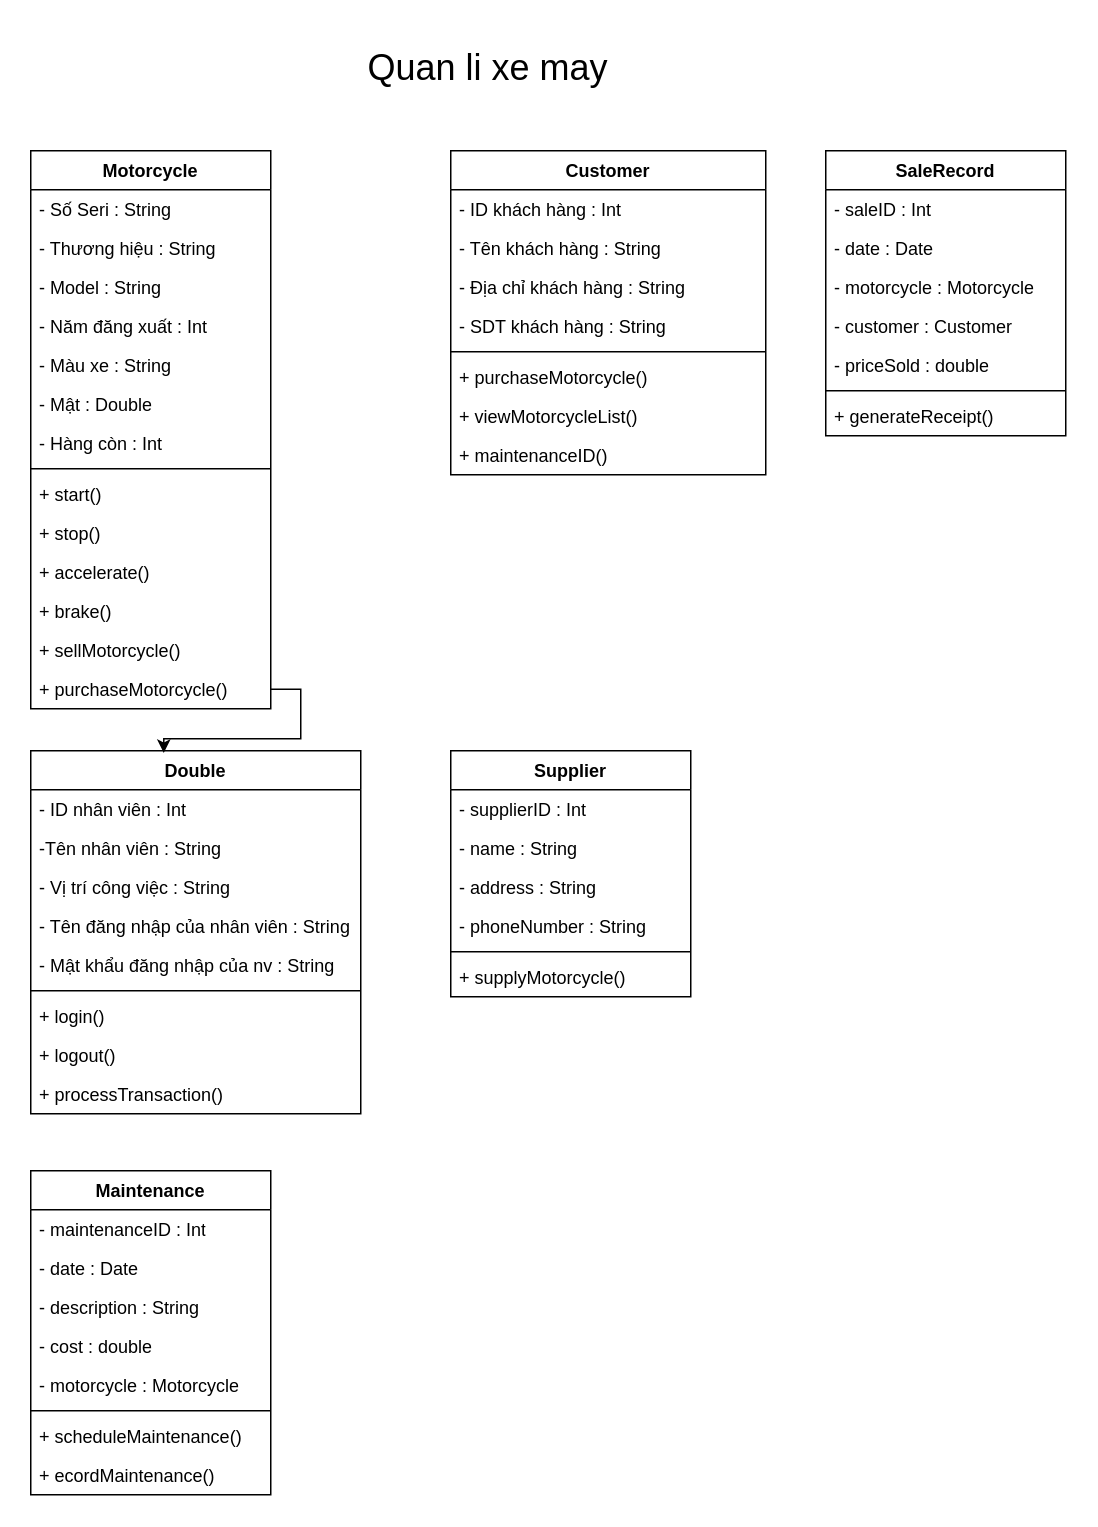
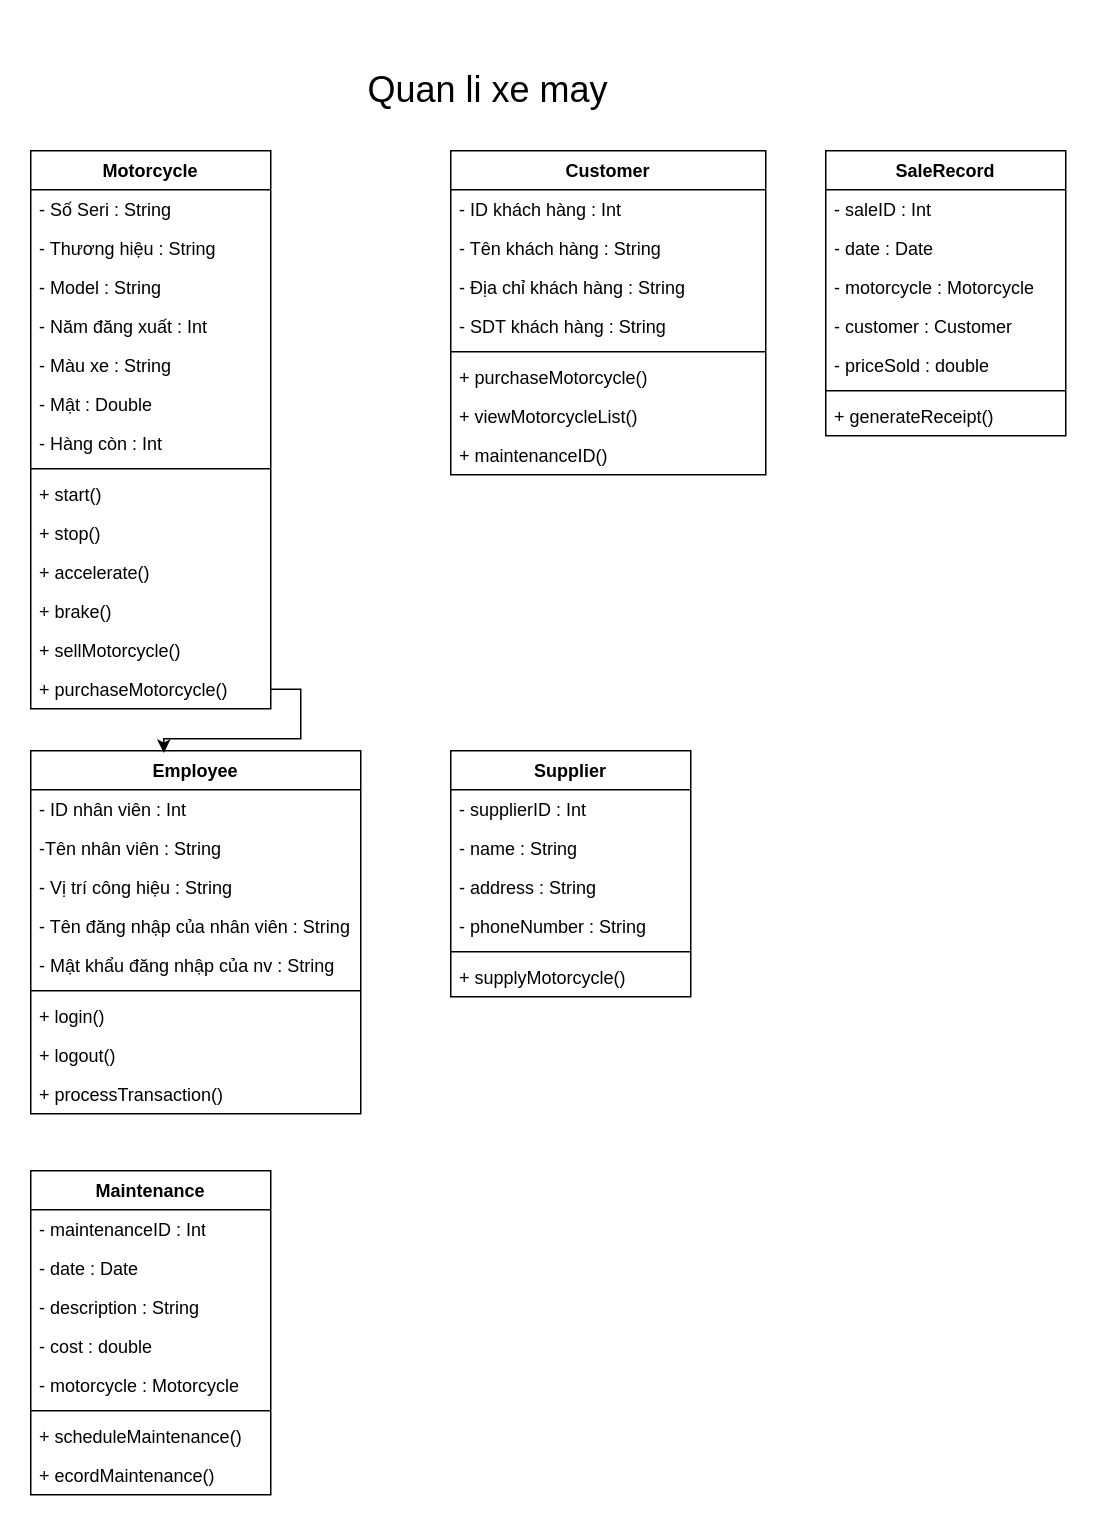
node "Quan li xe may": moved (488, 68) -> (488, 91)
node "Double": label "Double" -> "Employee"
node "- Vị trí công việc : String": label "- Vị trí công việc : String" -> "- Vị trí công hiệu : String"
